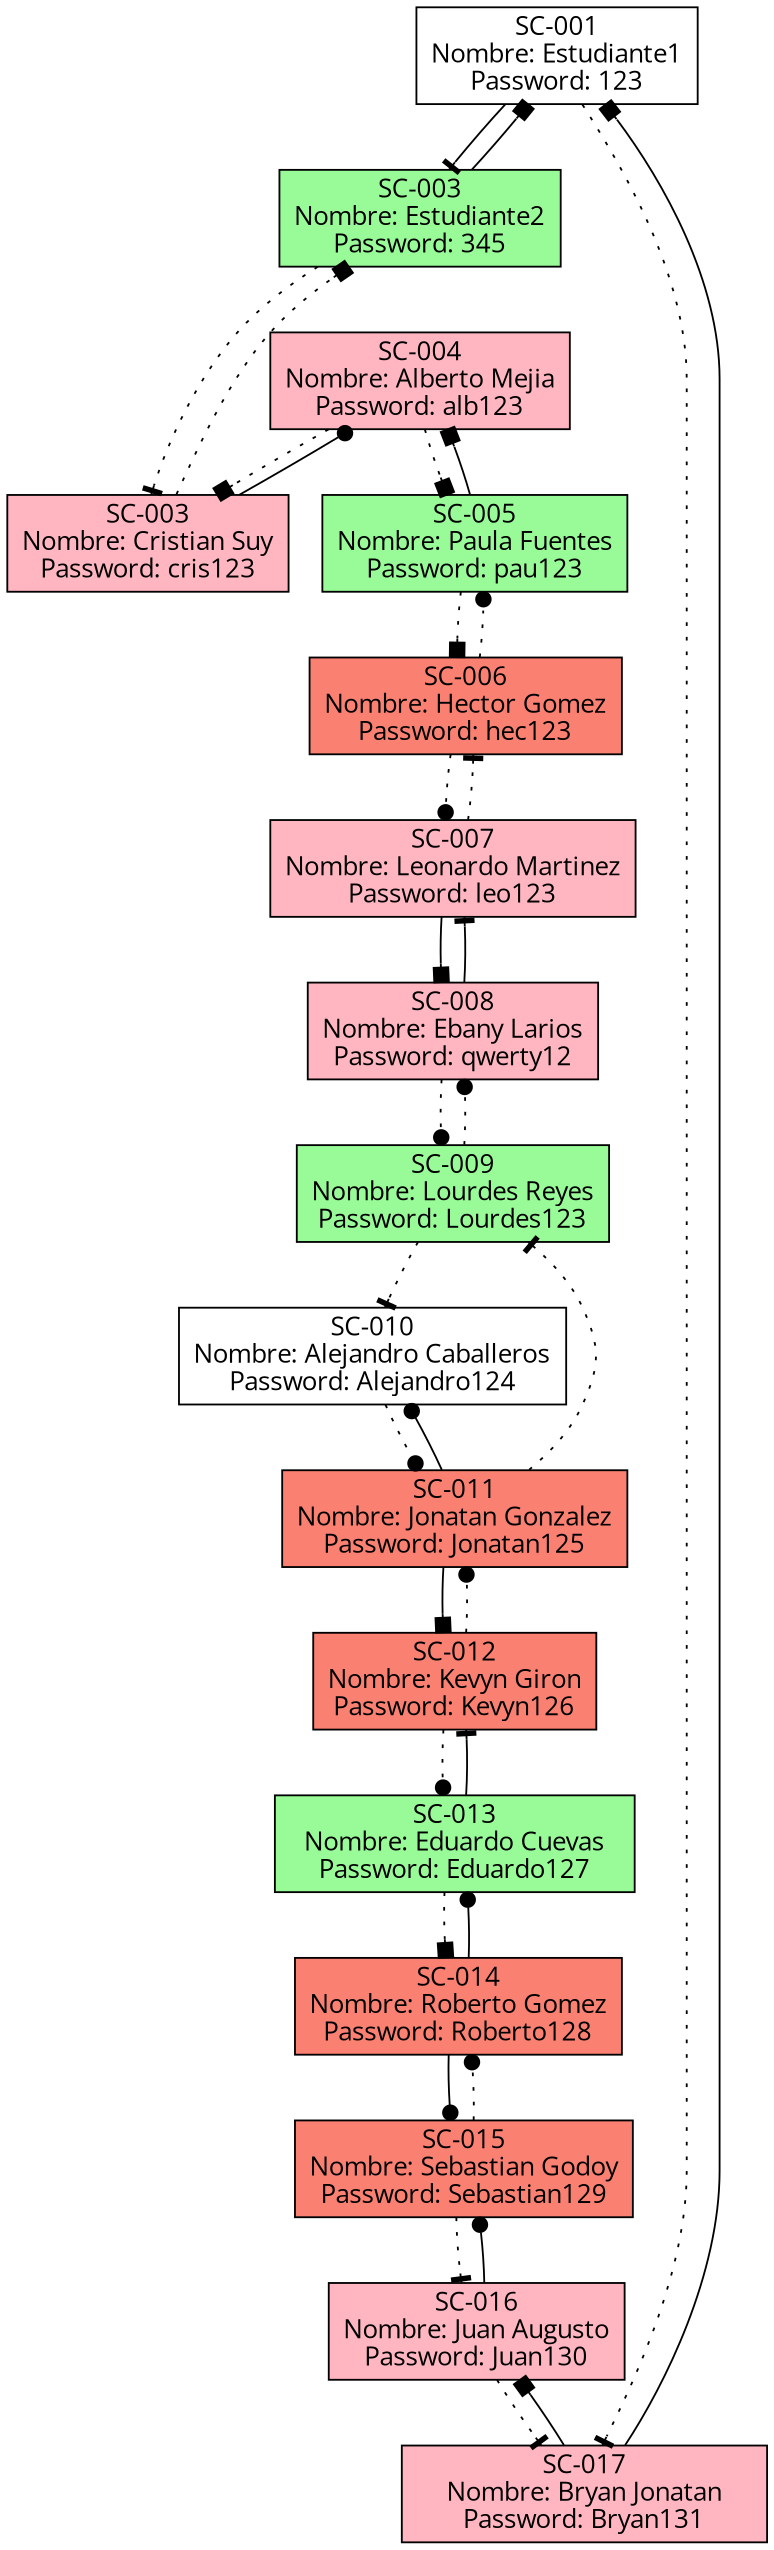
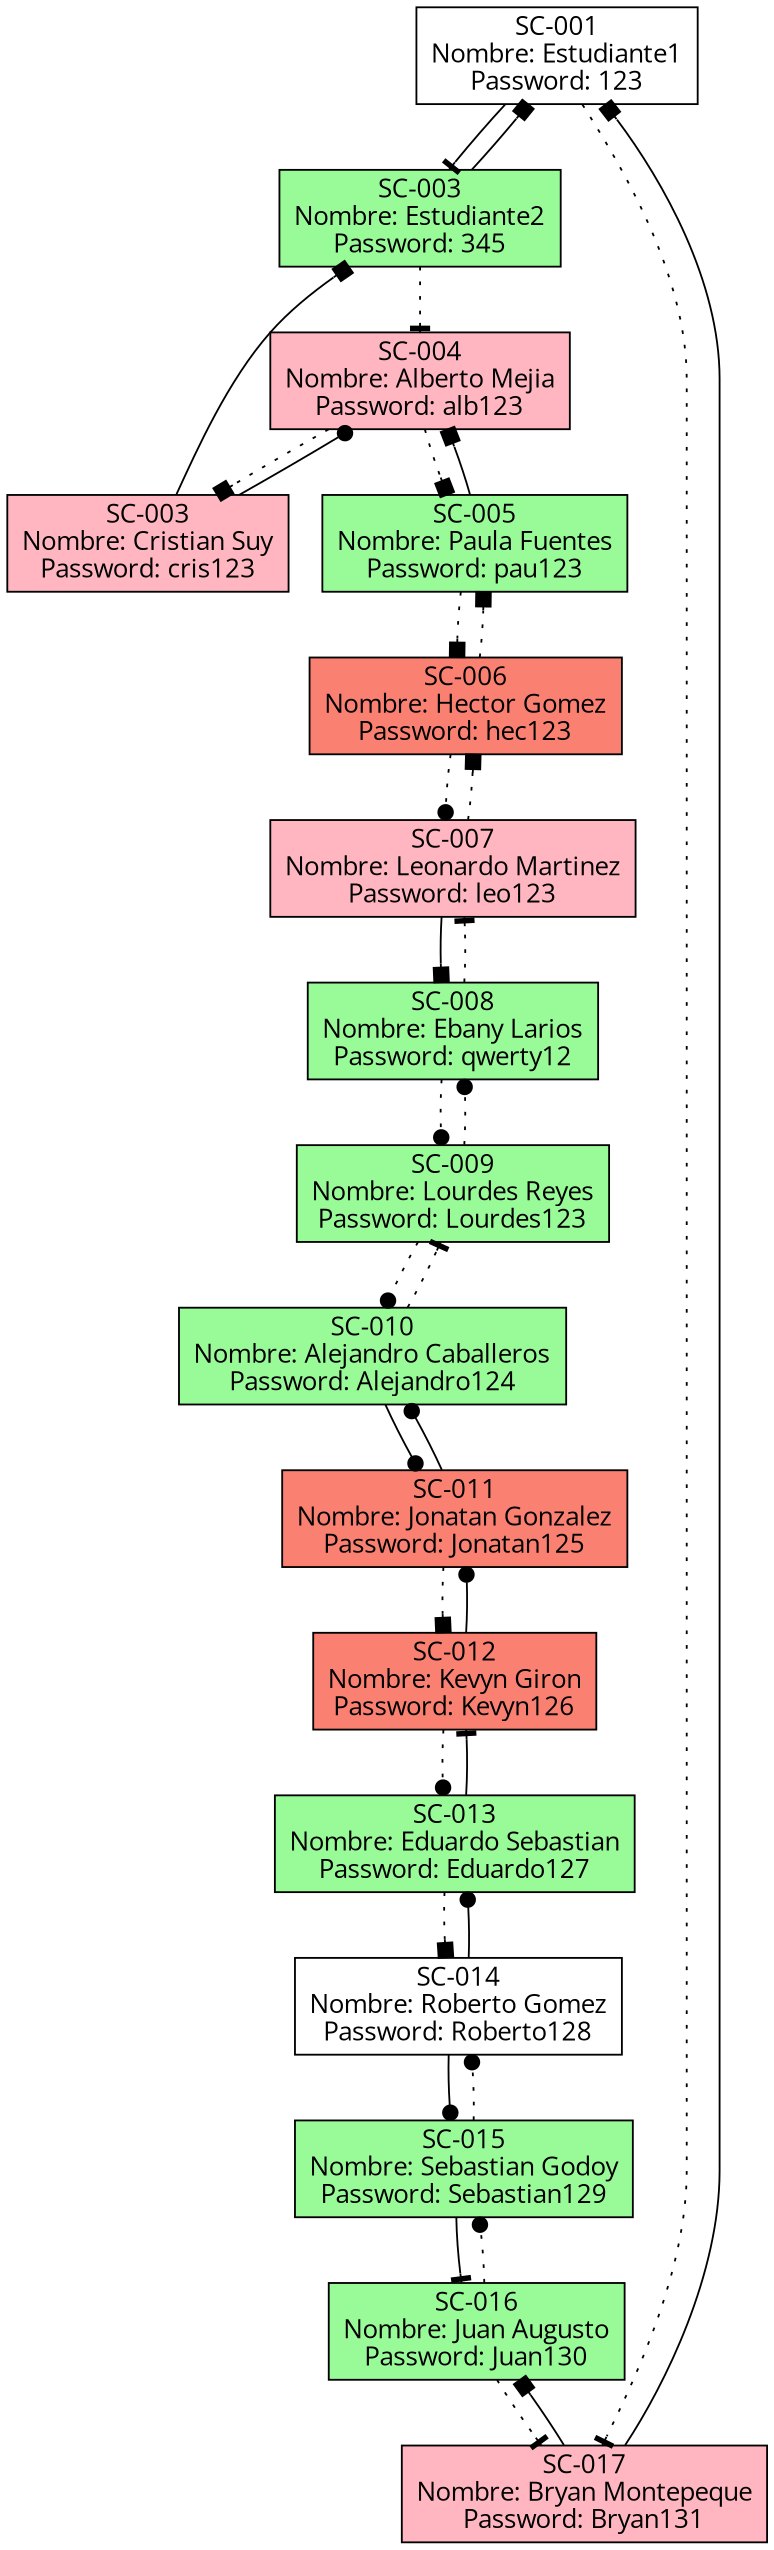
edge "SC-003 Nombre: Estudiante2 Password: 345" -> "SC-003 Nombre: Cristian Suy Password: cris123": now "SC-003 Nombre: Estudiante2 Password: 345" -> "SC-004 Nombre: Alberto Mejia Password: alb123"
edge "SC-003 Nombre: Cristian Suy Password: cris123" -> "SC-003 Nombre: Estudiante2 Password: 345": style dotted -> solid
edge "SC-006 Nombre: Hector Gomez Password: hec123" -> "SC-005 Nombre: Paula Fuentes Password: pau123": arrowhead dot -> box
edge "SC-007 Nombre: Leonardo Martinez Password: leo123" -> "SC-006 Nombre: Hector Gomez Password: hec123": arrowhead tee -> box
edge "SC-008 Nombre: Ebany Larios Password: qwerty12" -> "SC-007 Nombre: Leonardo Martinez Password: leo123": style solid -> dotted
node "SC-008 Nombre: Ebany Larios Password: qwerty12": fillcolor lightpink -> palegreen
edge "SC-009 Nombre: Lourdes Reyes Password: Lourdes123" -> "SC-010 Nombre: Alejandro Caballeros Password: Alejandro124": arrowhead tee -> dot
node "SC-010 Nombre: Alejandro Caballeros Password: Alejandro124": fillcolor white -> palegreen
edge "SC-011 Nombre: Jonatan Gonzalez Password: Jonatan125" -> "SC-009 Nombre: Lourdes Reyes Password: Lourdes123": now "SC-010 Nombre: Alejandro Caballeros Password: Alejandro124" -> "SC-009 Nombre: Lourdes Reyes Password: Lourdes123"
edge "SC-010 Nombre: Alejandro Caballeros Password: Alejandro124" -> "SC-011 Nombre: Jonatan Gonzalez Password: Jonatan125": style dotted -> solid
edge "SC-011 Nombre: Jonatan Gonzalez Password: Jonatan125" -> "SC-012 Nombre: Kevyn Giron Password: Kevyn126": style solid -> dotted
edge "SC-012 Nombre: Kevyn Giron Password: Kevyn126" -> "SC-011 Nombre: Jonatan Gonzalez Password: Jonatan125": style dotted -> solid
node "SC-013 Nombre: Eduardo Cuevas Password: Eduardo127": label "SC-013 Nombre: Eduardo Cuevas Password: Eduardo127" -> "SC-013 Nombre: Eduardo Sebastian Password: Eduardo127"
node "SC-014 Nombre: Roberto Gomez Password: Roberto128": fillcolor salmon -> white
node "SC-015 Nombre: Sebastian Godoy Password: Sebastian129": fillcolor salmon -> palegreen
edge "SC-015 Nombre: Sebastian Godoy Password: Sebastian129" -> "SC-016 Nombre: Juan Augusto Password: Juan130": style dotted -> solid
edge "SC-016 Nombre: Juan Augusto Password: Juan130" -> "SC-015 Nombre: Sebastian Godoy Password: Sebastian129": style solid -> dotted
node "SC-016 Nombre: Juan Augusto Password: Juan130": fillcolor lightpink -> palegreen
node "SC-017 Nombre: Bryan Jonatan Password: Bryan131": label "SC-017 Nombre: Bryan Jonatan Password: Bryan131" -> "SC-017 Nombre: Bryan Montepeque Password: Bryan131"
